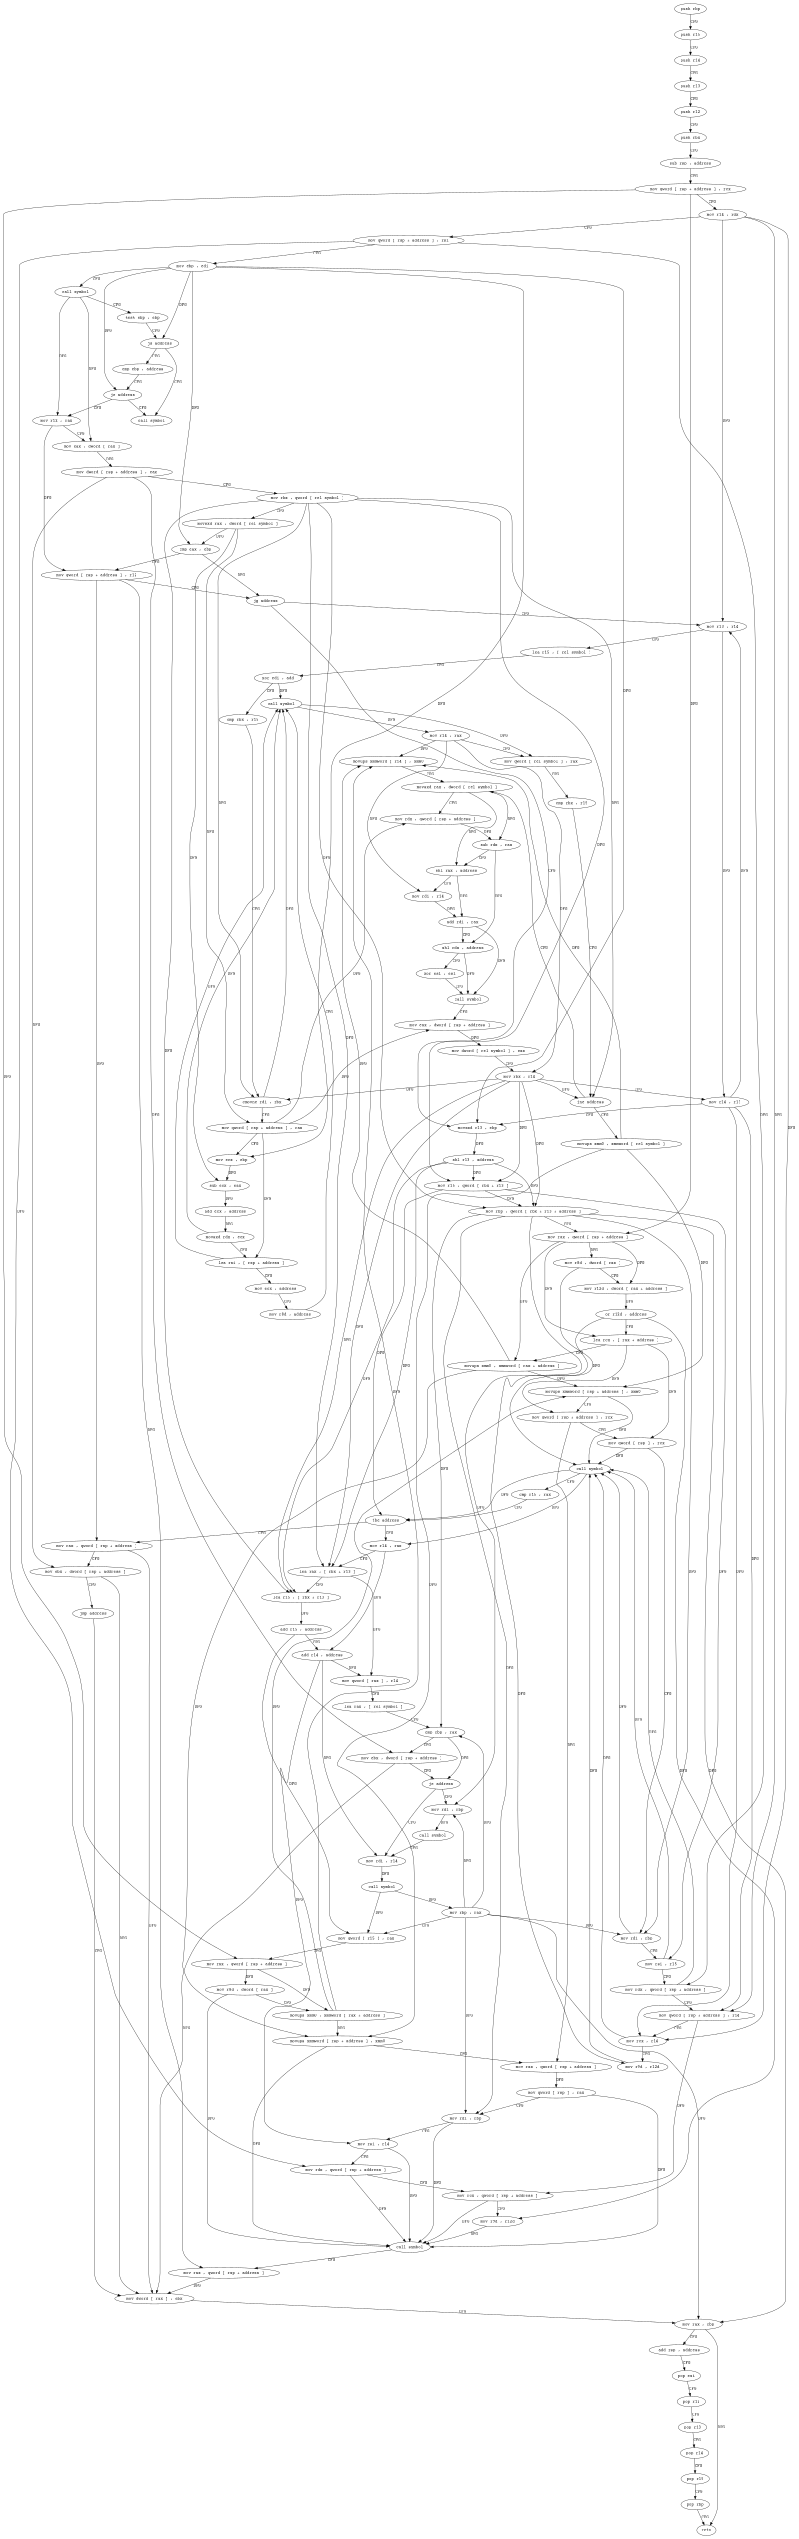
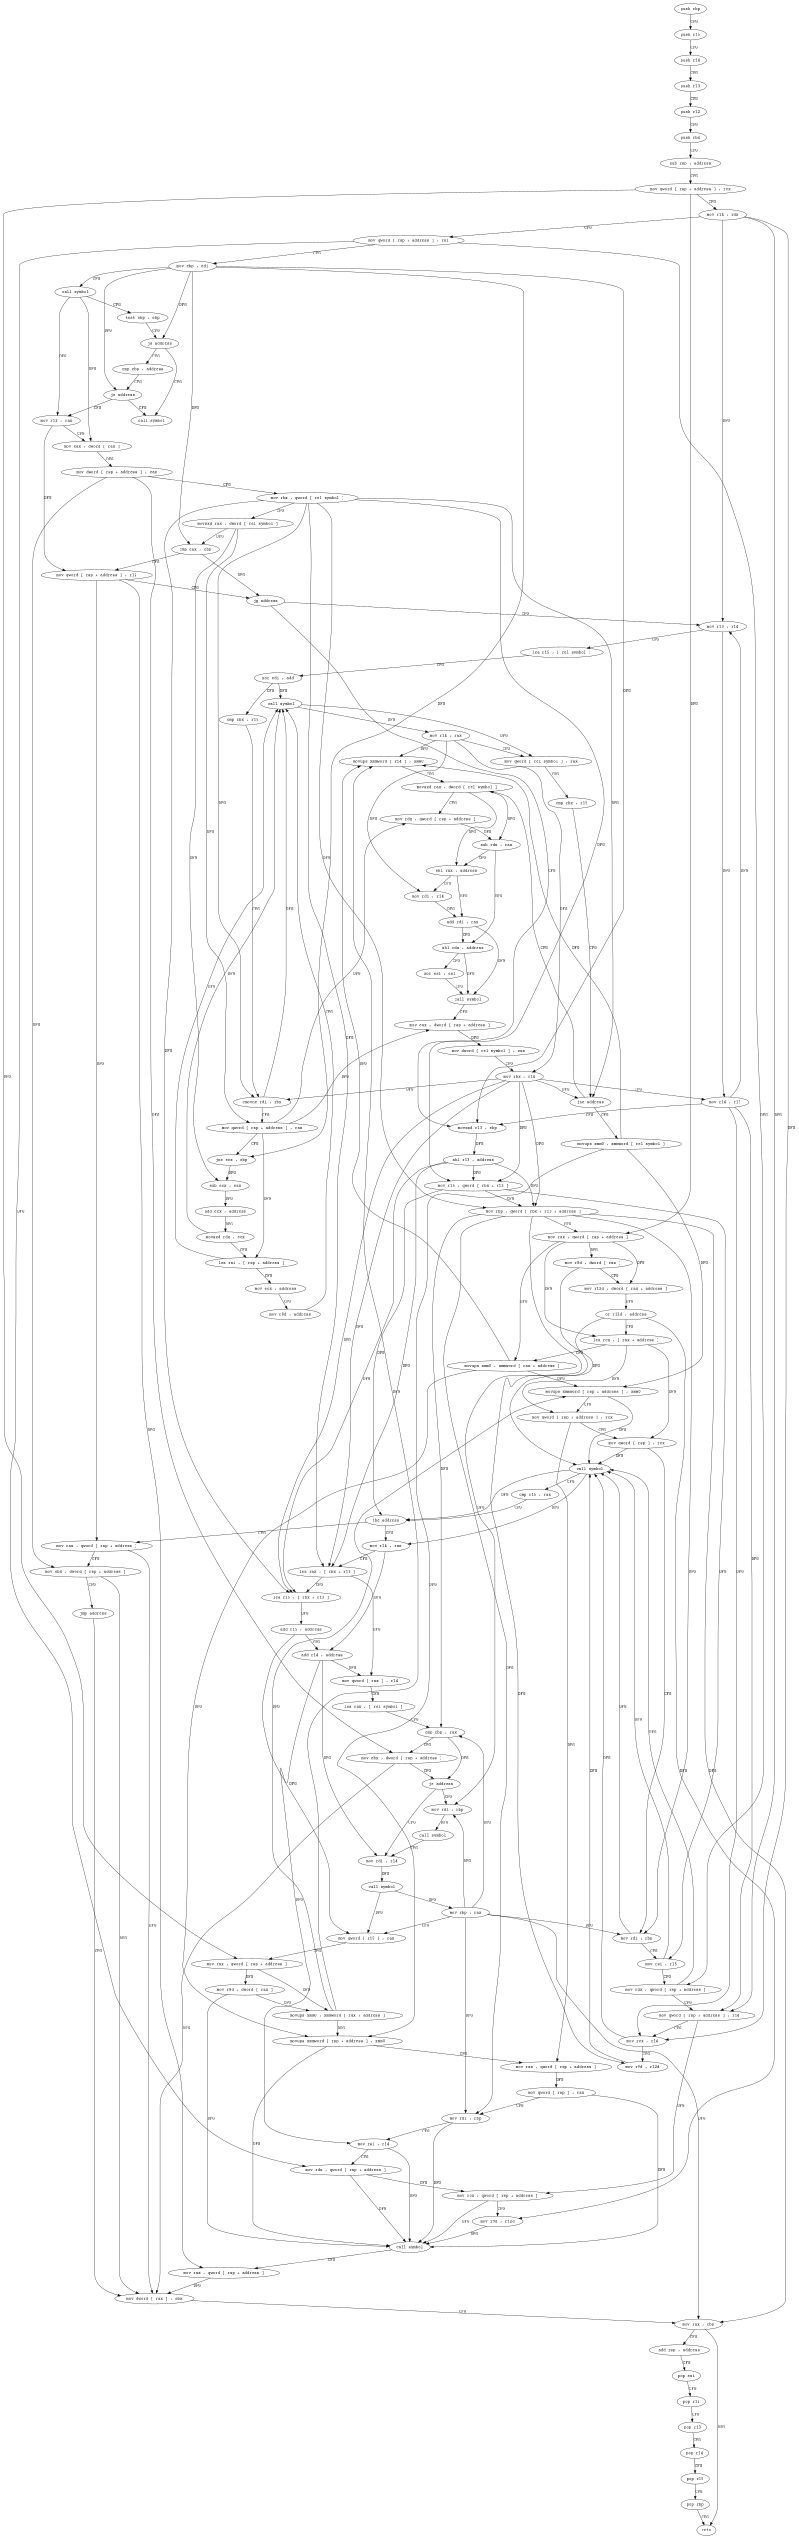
node "mov ecx , ebp": label "mov ecx , ebp" -> "jne ecx , ebp"
